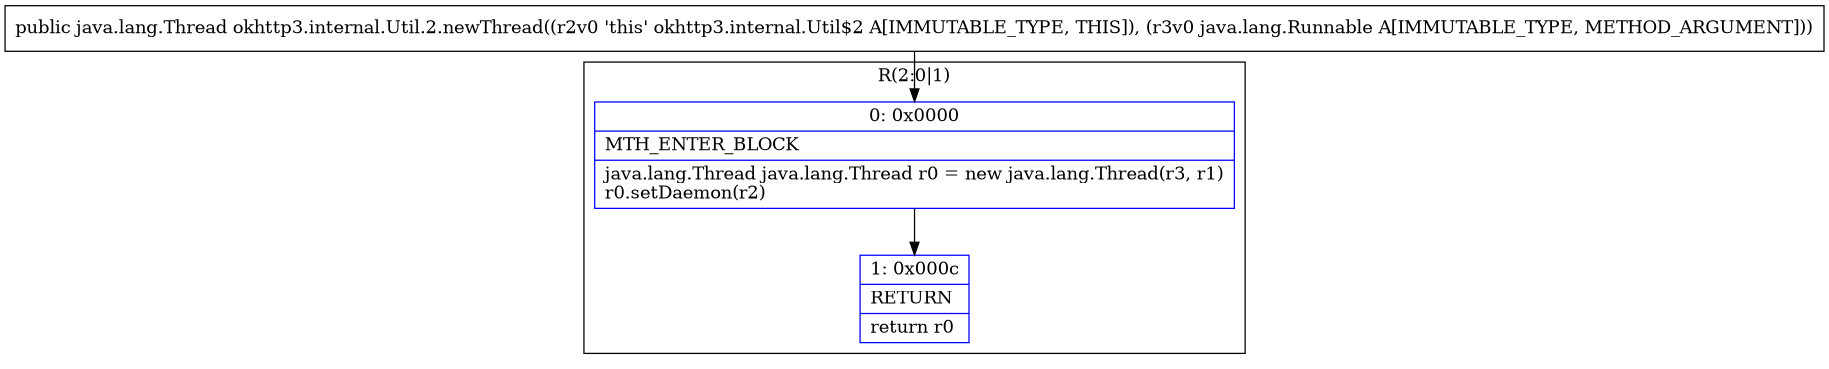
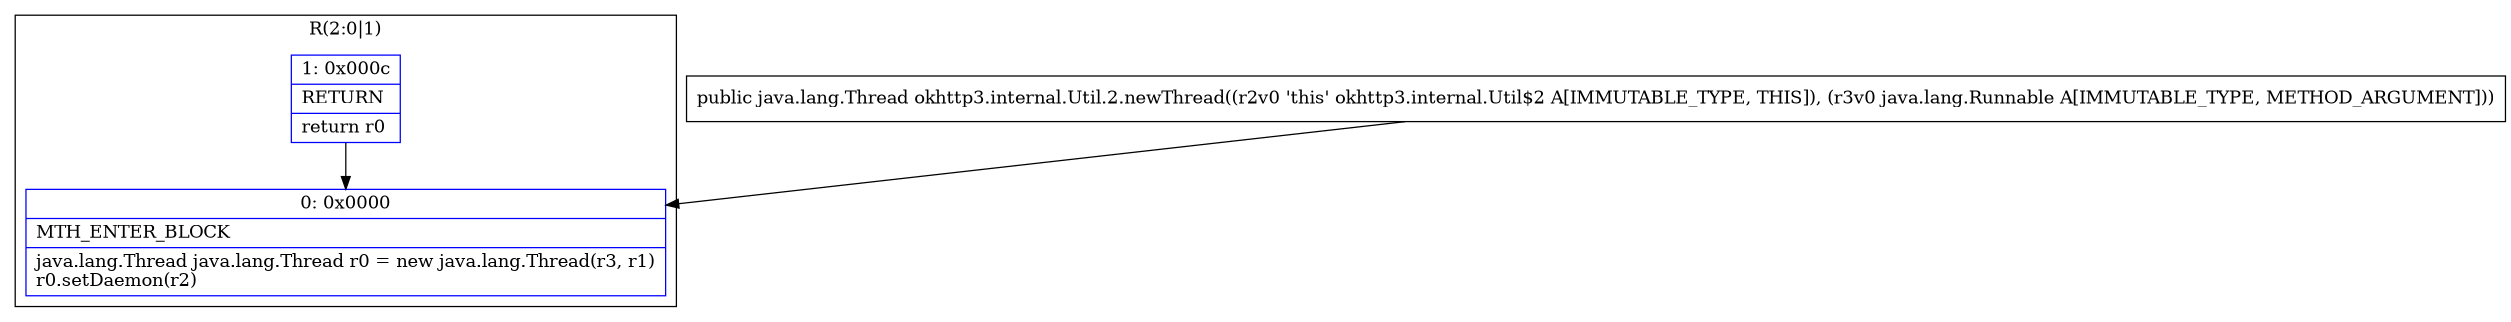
edge "0: 0x0000" -> "1: 0x000c": reversed
